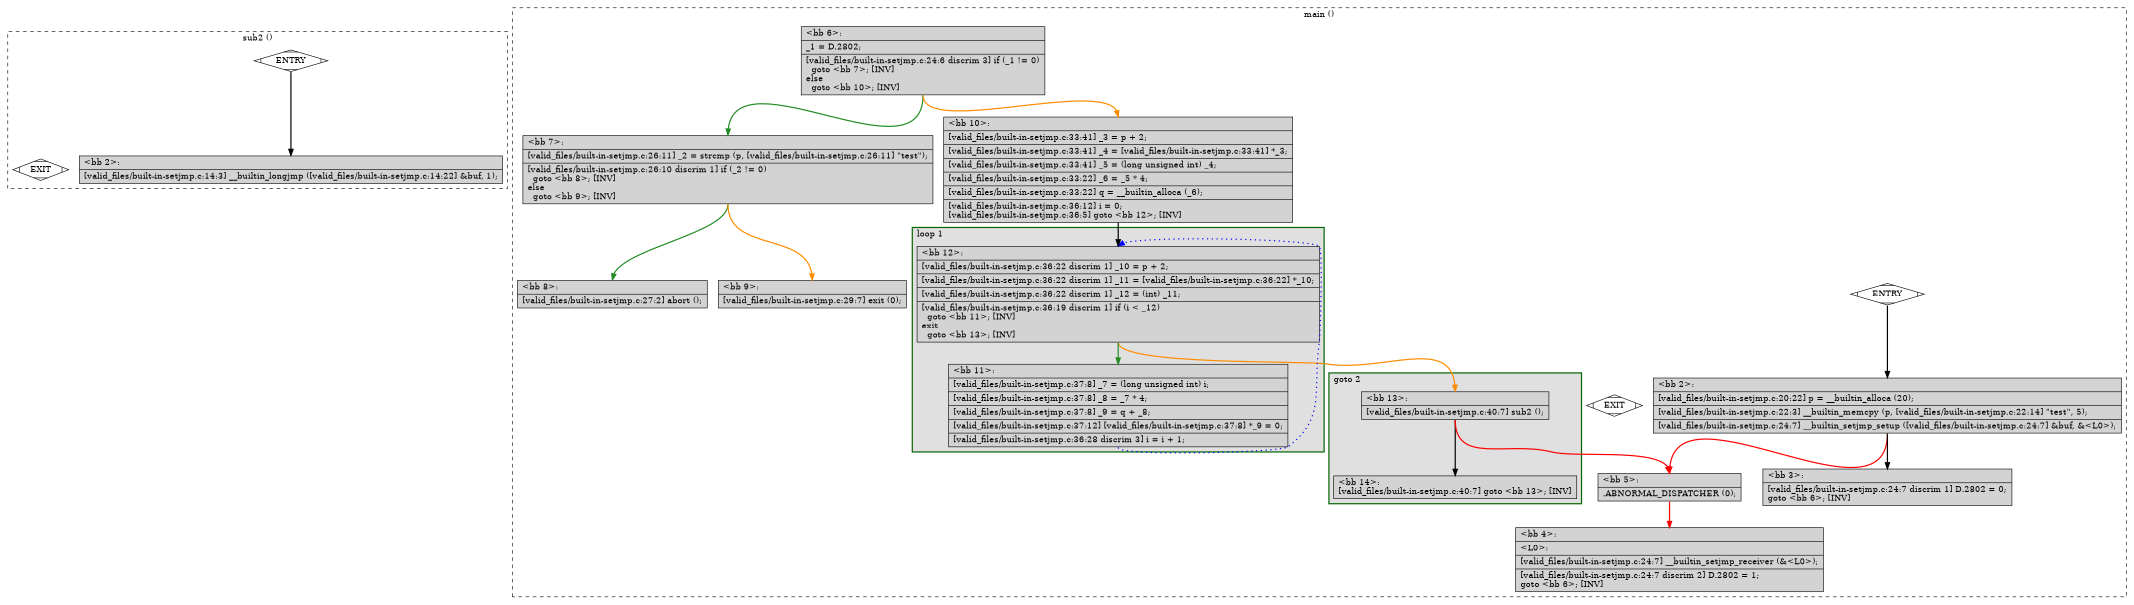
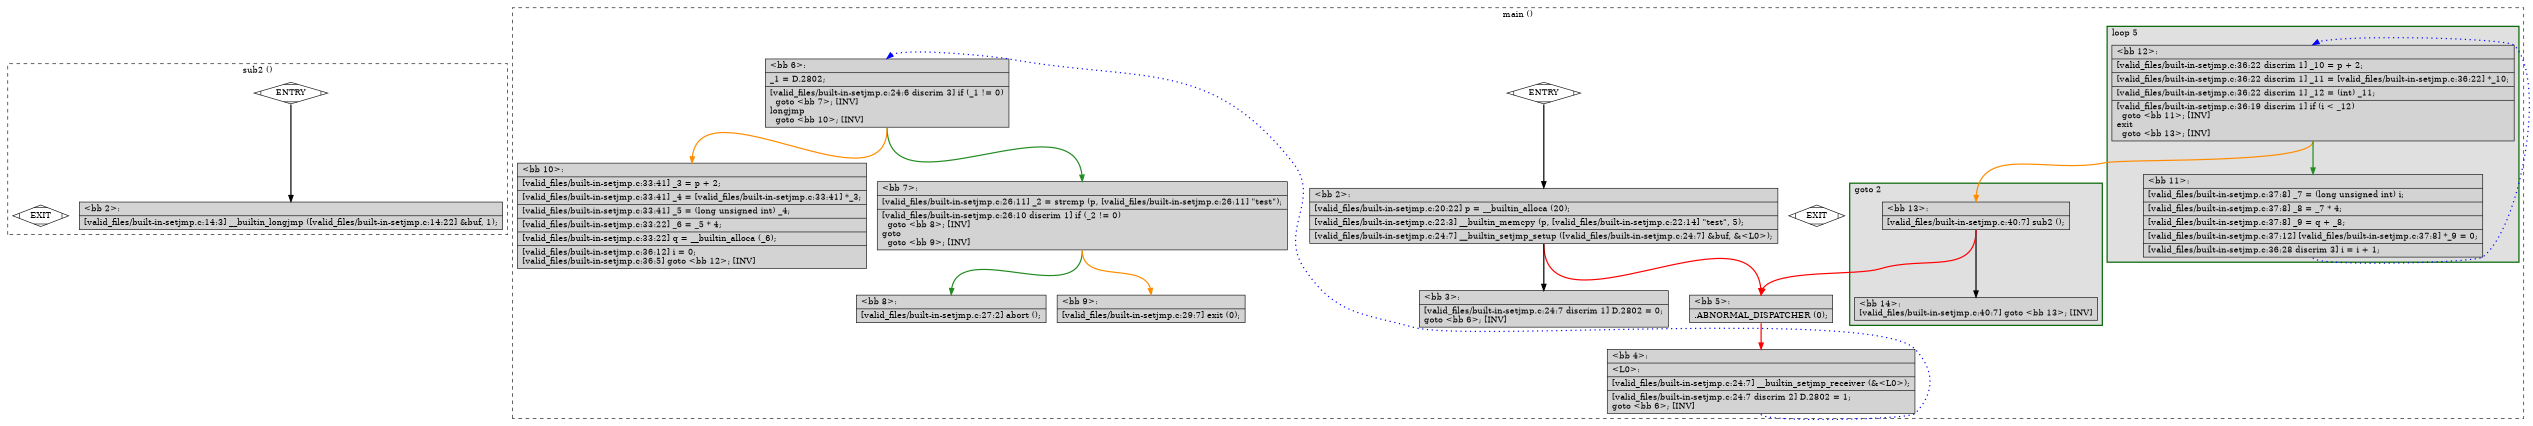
node "<bb 6>:": text "else" -> "longjmp"
node "<bb 7>:": text "else" -> "goto"
edge "<bb 10>:" -> "<bb 12>:": removed
cluster "loop 1": label "loop 1" -> "loop 5"
edge "<bb 4>:" -> "<bb 6>:": added
